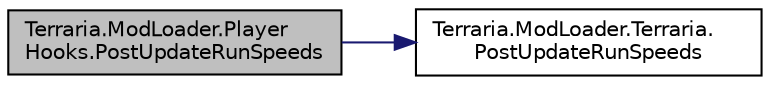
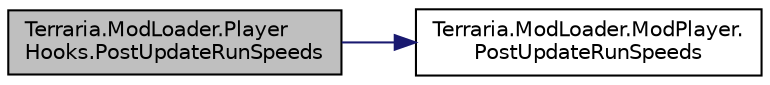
node "Terraria.ModLoader.Terraria. PostUpdateRunSpeeds": label "Terraria.ModLoader.Terraria. PostUpdateRunSpeeds" -> "Terraria.ModLoader.ModPlayer. PostUpdateRunSpeeds"
